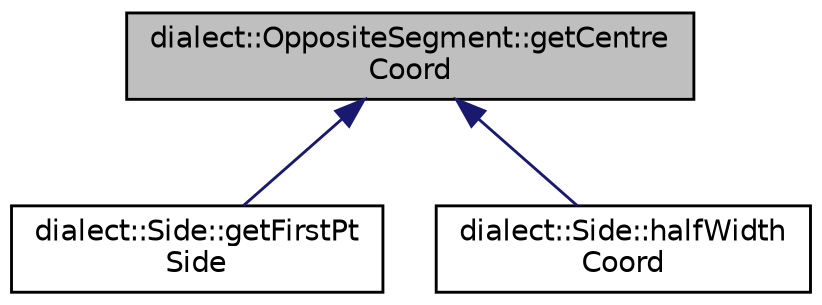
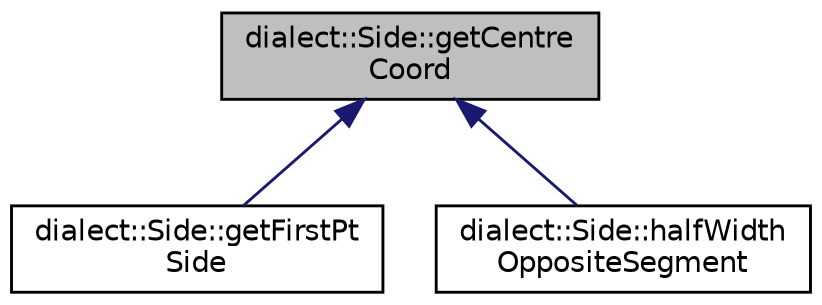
node "dialect::OppositeSegment::getCentre Coord": label "dialect::OppositeSegment::getCentre Coord" -> "dialect::Side::getCentre Coord"
node "dialect::Side::halfWidth Coord": label "dialect::Side::halfWidth Coord" -> "dialect::Side::halfWidth OppositeSegment"
